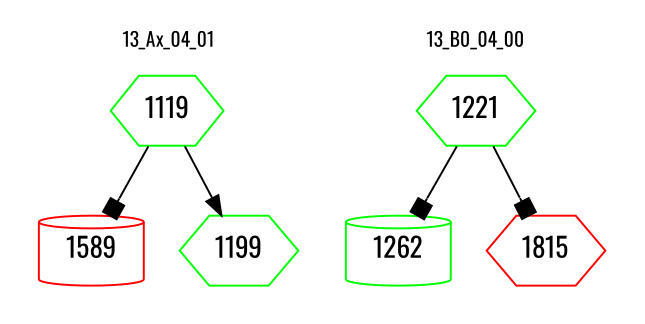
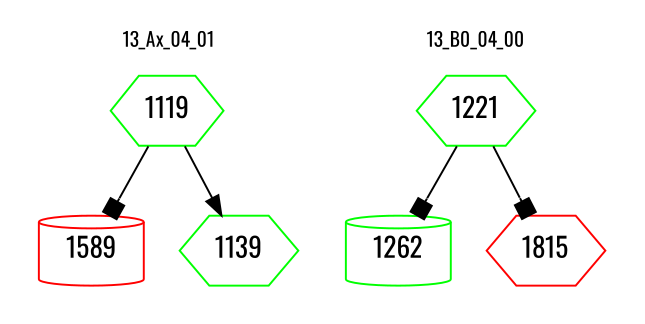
node "1199": label "1199" -> "1139"
